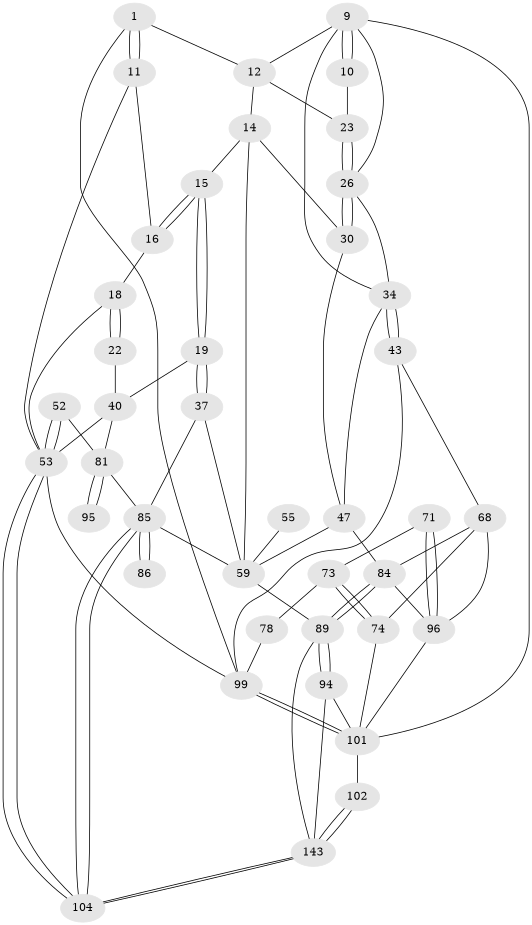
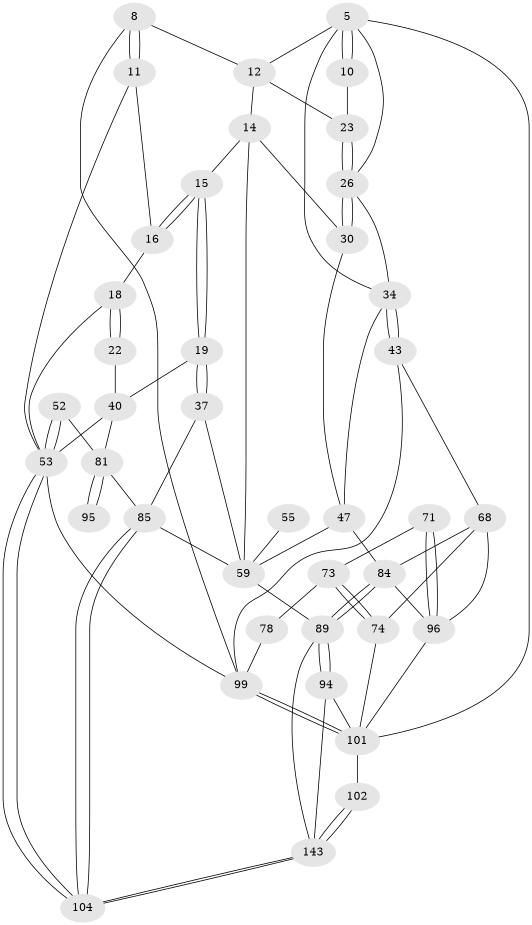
node "1": label "1" -> "8"
node "9": label "9" -> "5"
node "86": removed
